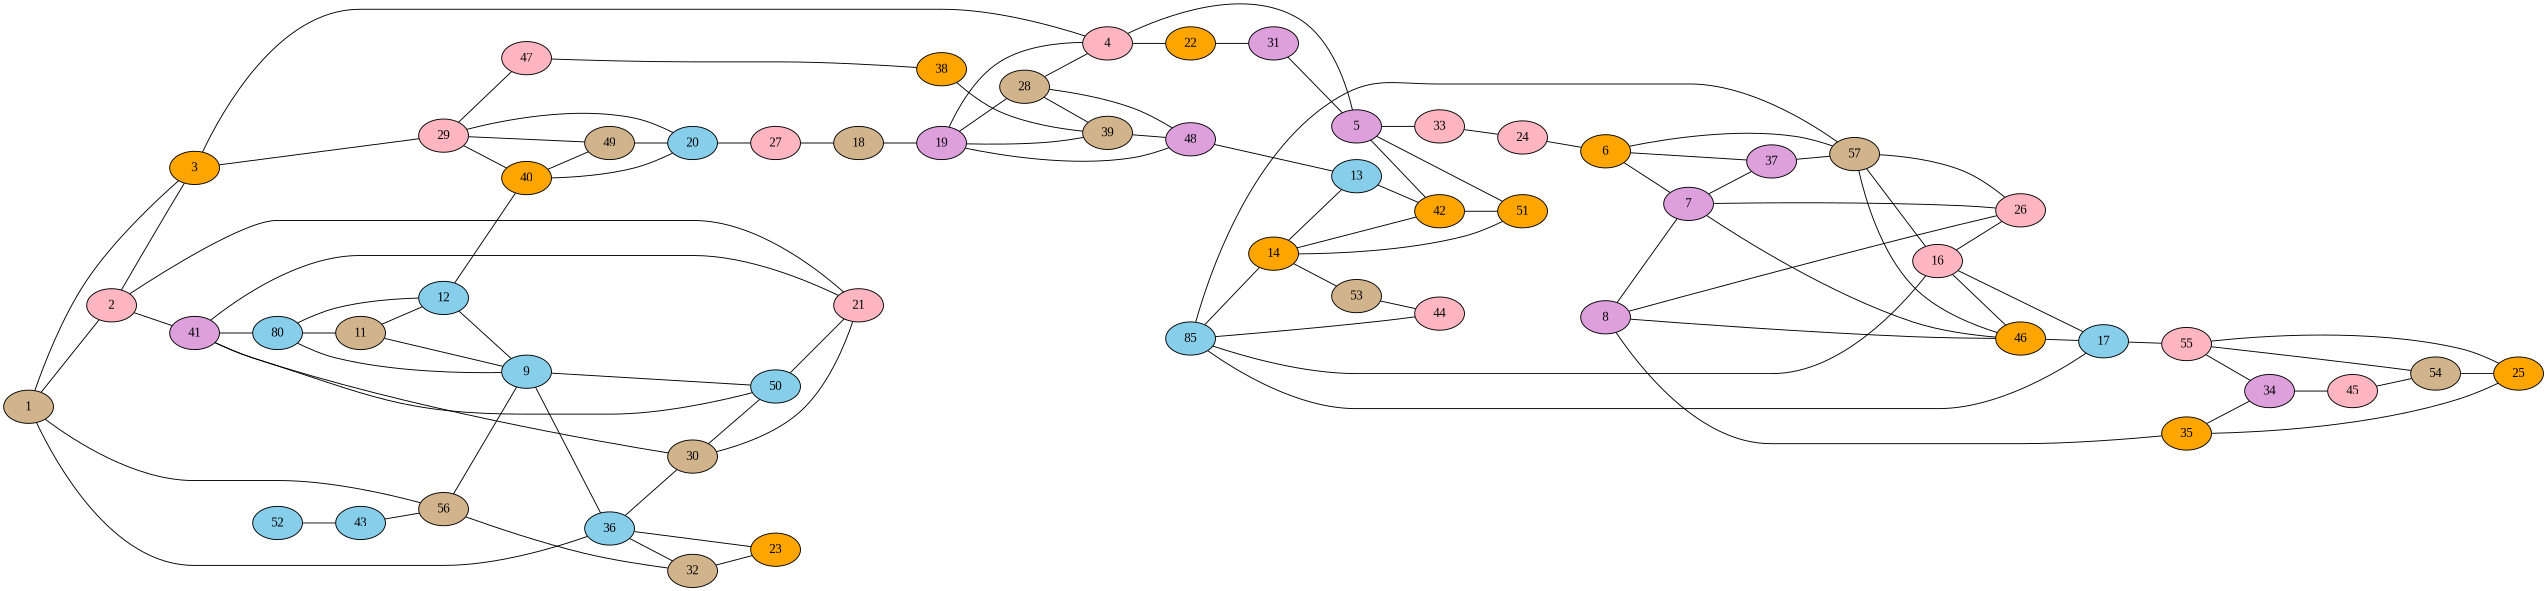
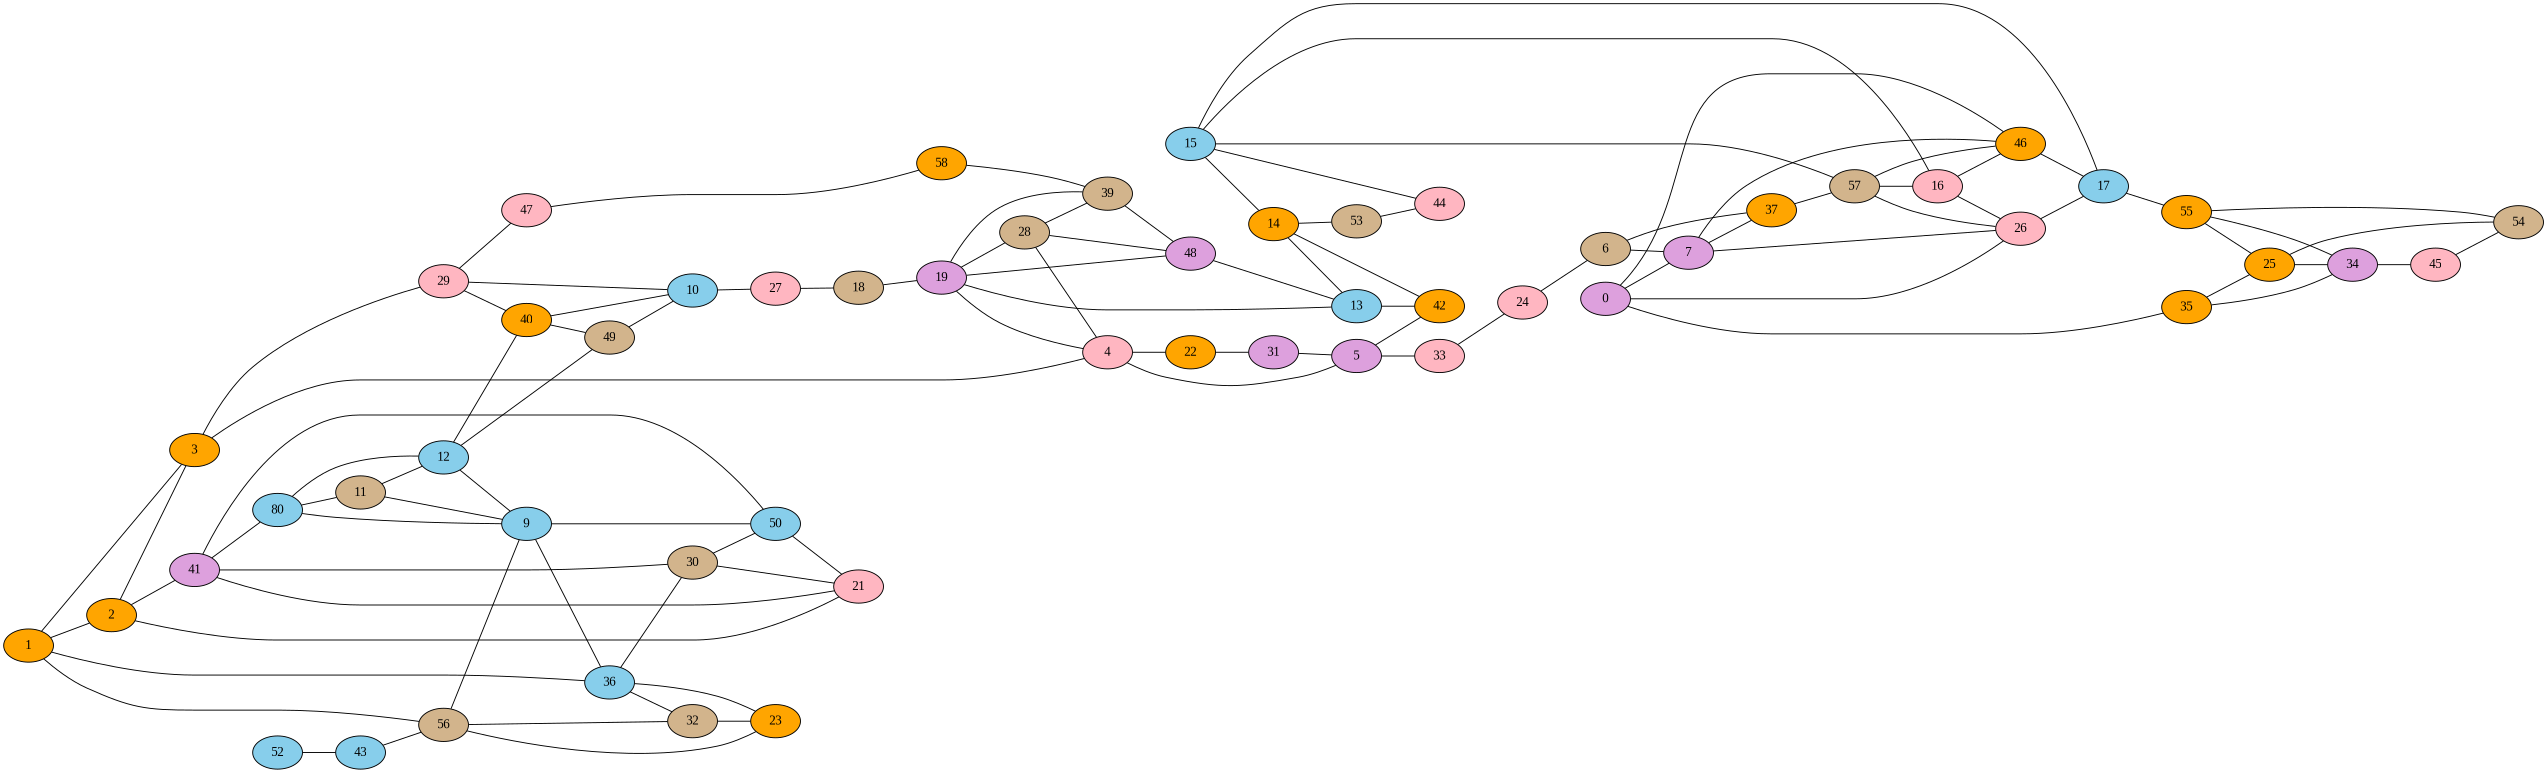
node "38": label "38" -> "58"
edge "6" -- "57": removed
edge "29" -- "49": now "12" -- "49"
node "20": label "20" -> "10"
node "6": fillcolor orange -> tan
node "37": fillcolor plum -> orange
node "51": removed
edge "25" -- "34": added
edge "16" -- "17": now "26" -- "17"
node "2": fillcolor lightpink -> orange
edge "19" -- "13": added
node "8": label "8" -> "0"
node "85": label "85" -> "15"
node "55": fillcolor lightpink -> orange
node "1": fillcolor tan -> orange
edge "23" -- "56": added
